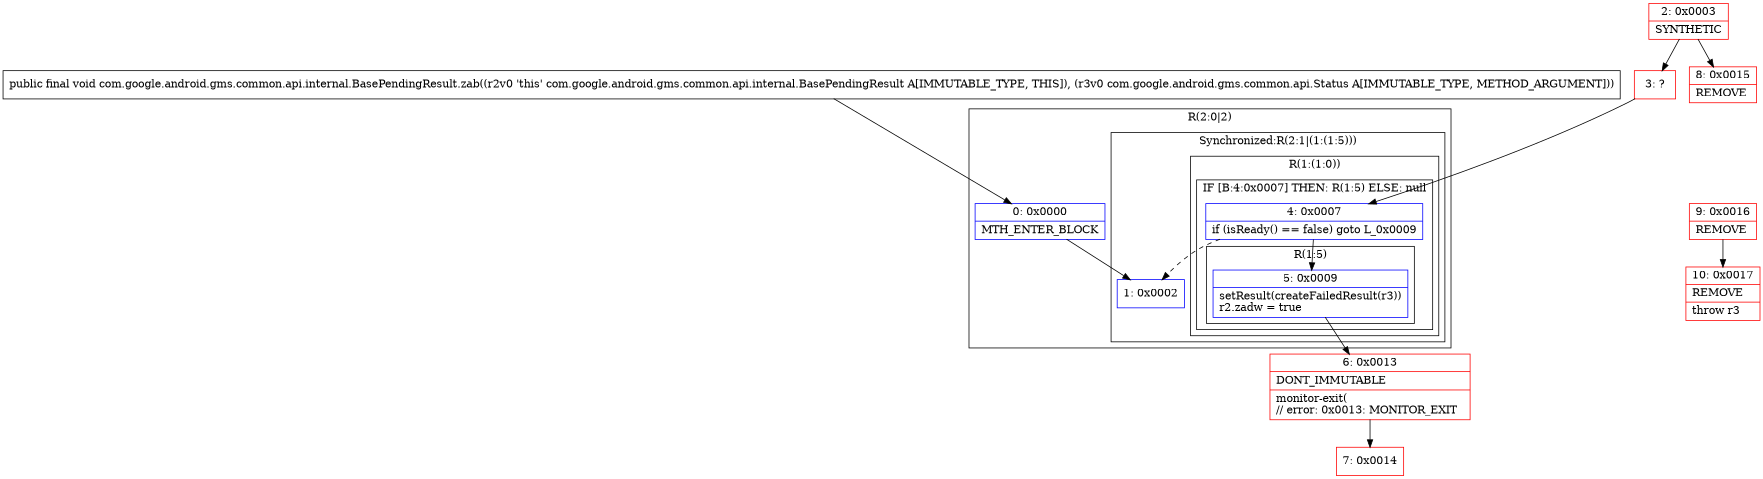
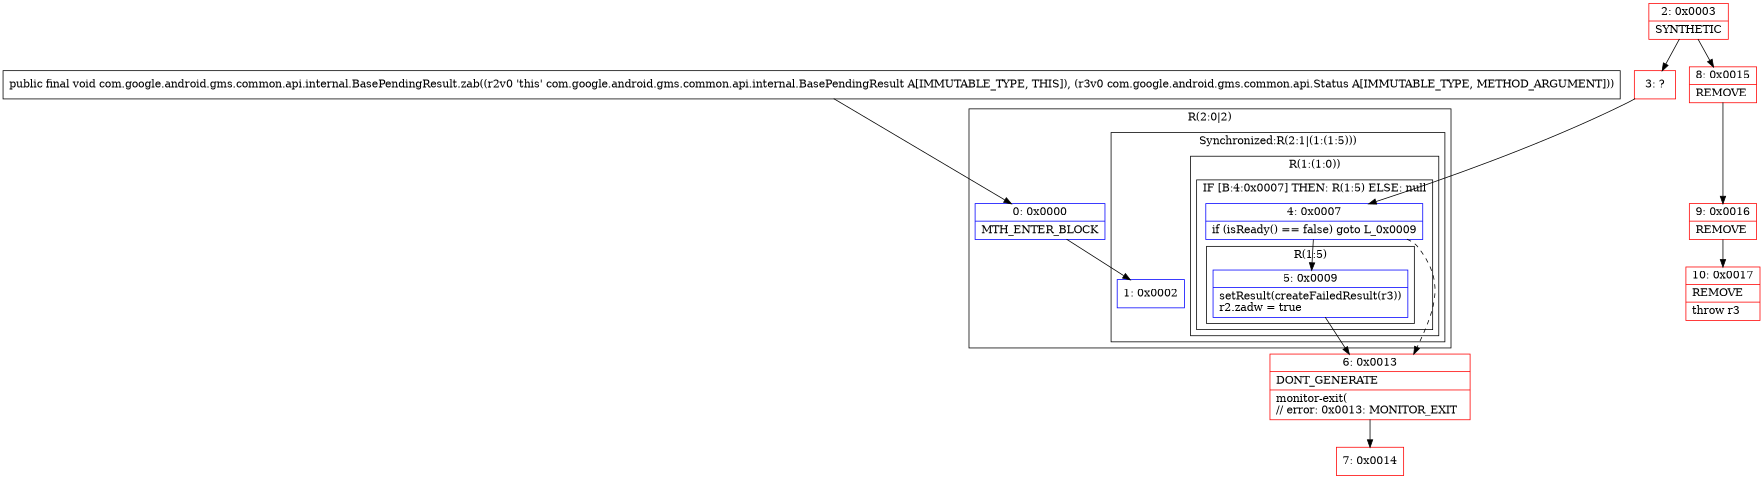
edge "8: 0x0015" -> "9: 0x0016": added
edge "4: 0x0007" -> "1: 0x0002": now "4: 0x0007" -> "6: 0x0013"
node "6: 0x0013": text "DONT_IMMUTABLE" -> "DONT_GENERATE"
